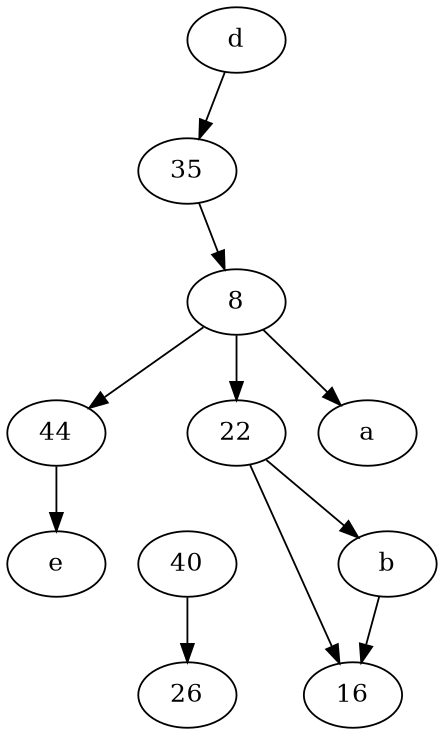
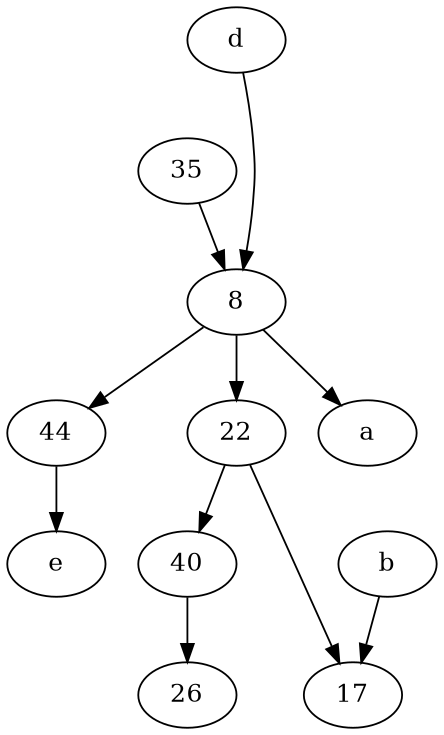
edge "d" -> "35": now "d" -> "8"
edge "22" -> "b": now "22" -> "40"
node "16": label "16" -> "17"
